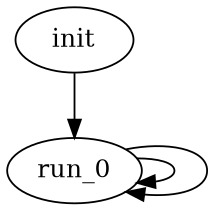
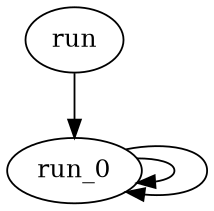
node "init": label "init" -> "run"
